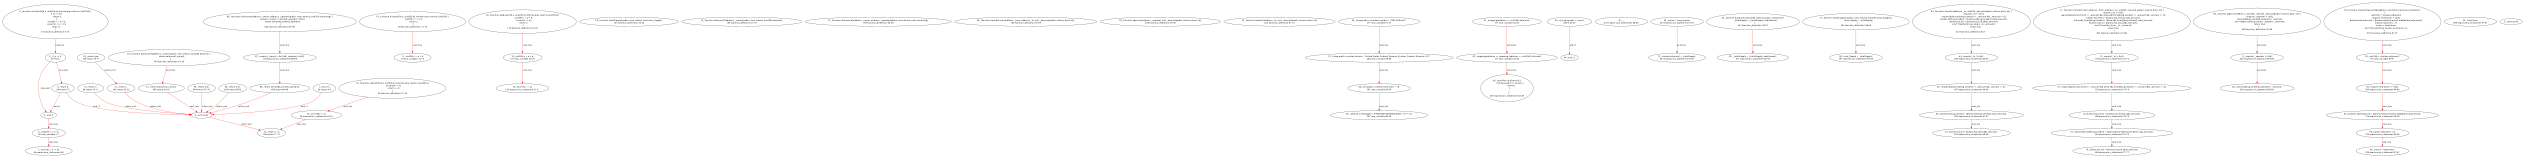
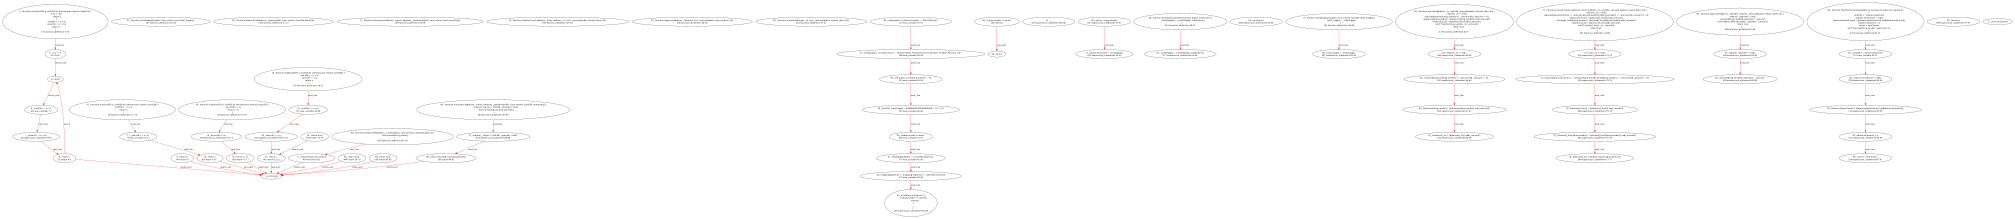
node "54_ onlyOwner 368-expression_statement-55-55": added
node "90_ onlyOwner 698-expression_statement-91-91": label "90_ onlyOwner 698-expression_statement-91-91" -> "90_ function 698-expression_statement-91-91"
node "0_ start_node": label "0_ start_node" -> "0_ start_onlyOwner"
edge "44_ if_msg.sender != owner 328-if-45-47" -> "44_ end_if": label "end_if" -> "neg_next"
node "72_ require( _to != 0x0); 518-expression_statement-73-73": label "72_ require( _to != 0x0); 518-expression_statement-73-73" -> "72_ new( _to != 0x0); 518-expression_statement-73-73"
edge "19_ uint256 c = a + b; 127-new_variable-20-20" -> "20_ assert(c >= a); 135-expression_statement-21-21": label "next_line" -> "pos_next"
edge "3_ if_a == 0 29-if-4-6" -> "4_ return 0; 34-return-5-5": removed, label "pos_next"
edge "3_ if_a == 0 29-if-4-6" -> "3_ end_if": label "neg_next" -> "return_exit"
edge "4_ return 0; 34-return-5-5" -> "3_ end_if": now "8_ return c; 53-return-9-9" -> "3_ end_if"
edge "4_ return 0; 34-return-5-5" -> "0_ exit_node": label "end_if" -> "return_exit"
edge "12_ return c; 80-return-13-13" -> "0_ exit_node": label "return_exit" -> "pos_next"
edge "21_ return c; 142-return-22-22" -> "0_ exit_node": label "return_exit" -> "neg_exit"
edge "61_ return balances[_owner]; 409-return-62-62" -> "0_ exit_node": label "next_line" -> "return_exit"
edge "8_ return c; 53-return-9-9" -> "0_ exit_node": label "end_if" -> "return_exit"
edge "3_ end_if" -> "6_ uint256 c = a * b; 36-new_variable-7-7": label "next_line" -> "return_exit"
edge "0_ exit_node" -> "16_ return a - b; 106-return-17-17": reversed
edge "15_ assert(b <= a); 99-expression_statement-16-16" -> "16_ return a - b; 106-return-17-17": label "next_line" -> "neg_line"
node "40_ address public owner; 306-new_variable-41-41": added
edge "95_ balances[owner] = 0; 732-expression_statement-96-96" -> "96_ owner = newOwner; 738-expression_statement-97-97": label "end_line" -> "next_line"
edge "11_ uint256 c = a / b; 72-new_variable-12-12" -> "12_ return c; 80-return-13-13": added, label "next_line"
edge "20_ assert(c >= a); 135-expression_statement-21-21" -> "21_ return c; 142-return-22-22": added, label "next_line"
edge "7_ assert(c / a == b); 44-expression_statement-8-8" -> "8_ return c; 53-return-9-9": added, label "next_line"
